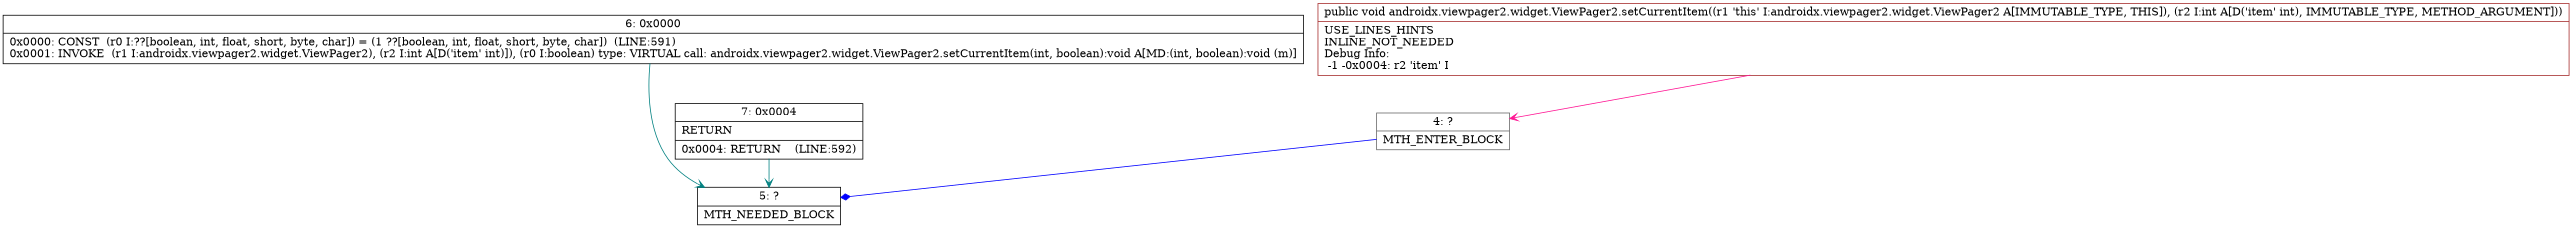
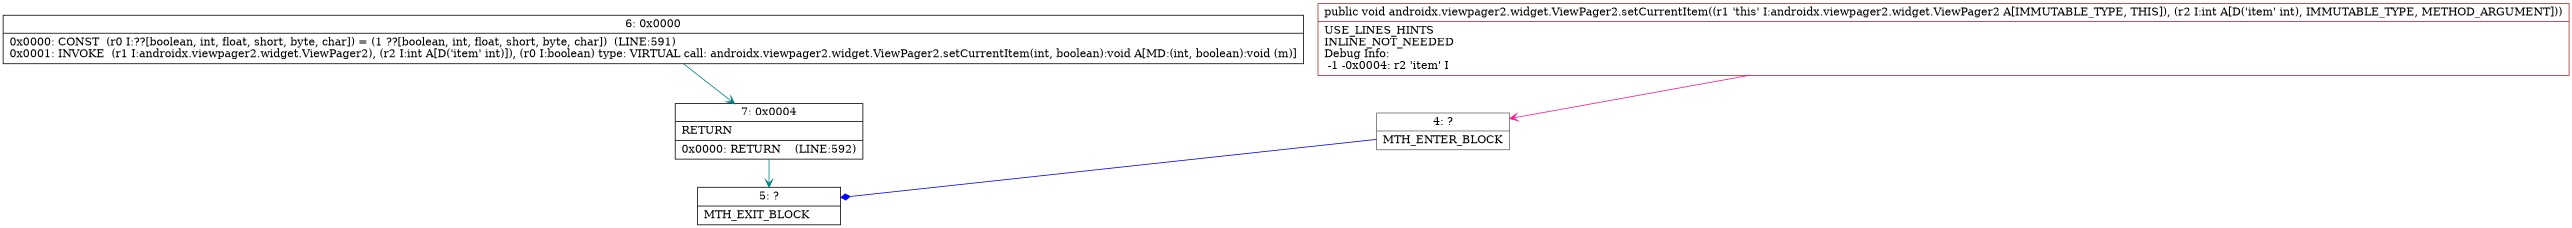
edge "6: 0x0000" -> "5: ?": now "6: 0x0000" -> "7: 0x0004"
node "7: 0x0004": text "0x0004: RETURN    (LINE:592)" -> "0x0000: RETURN    (LINE:592)"
node "5: ?": text "MTH_NEEDED_BLOCK" -> "MTH_EXIT_BLOCK"
